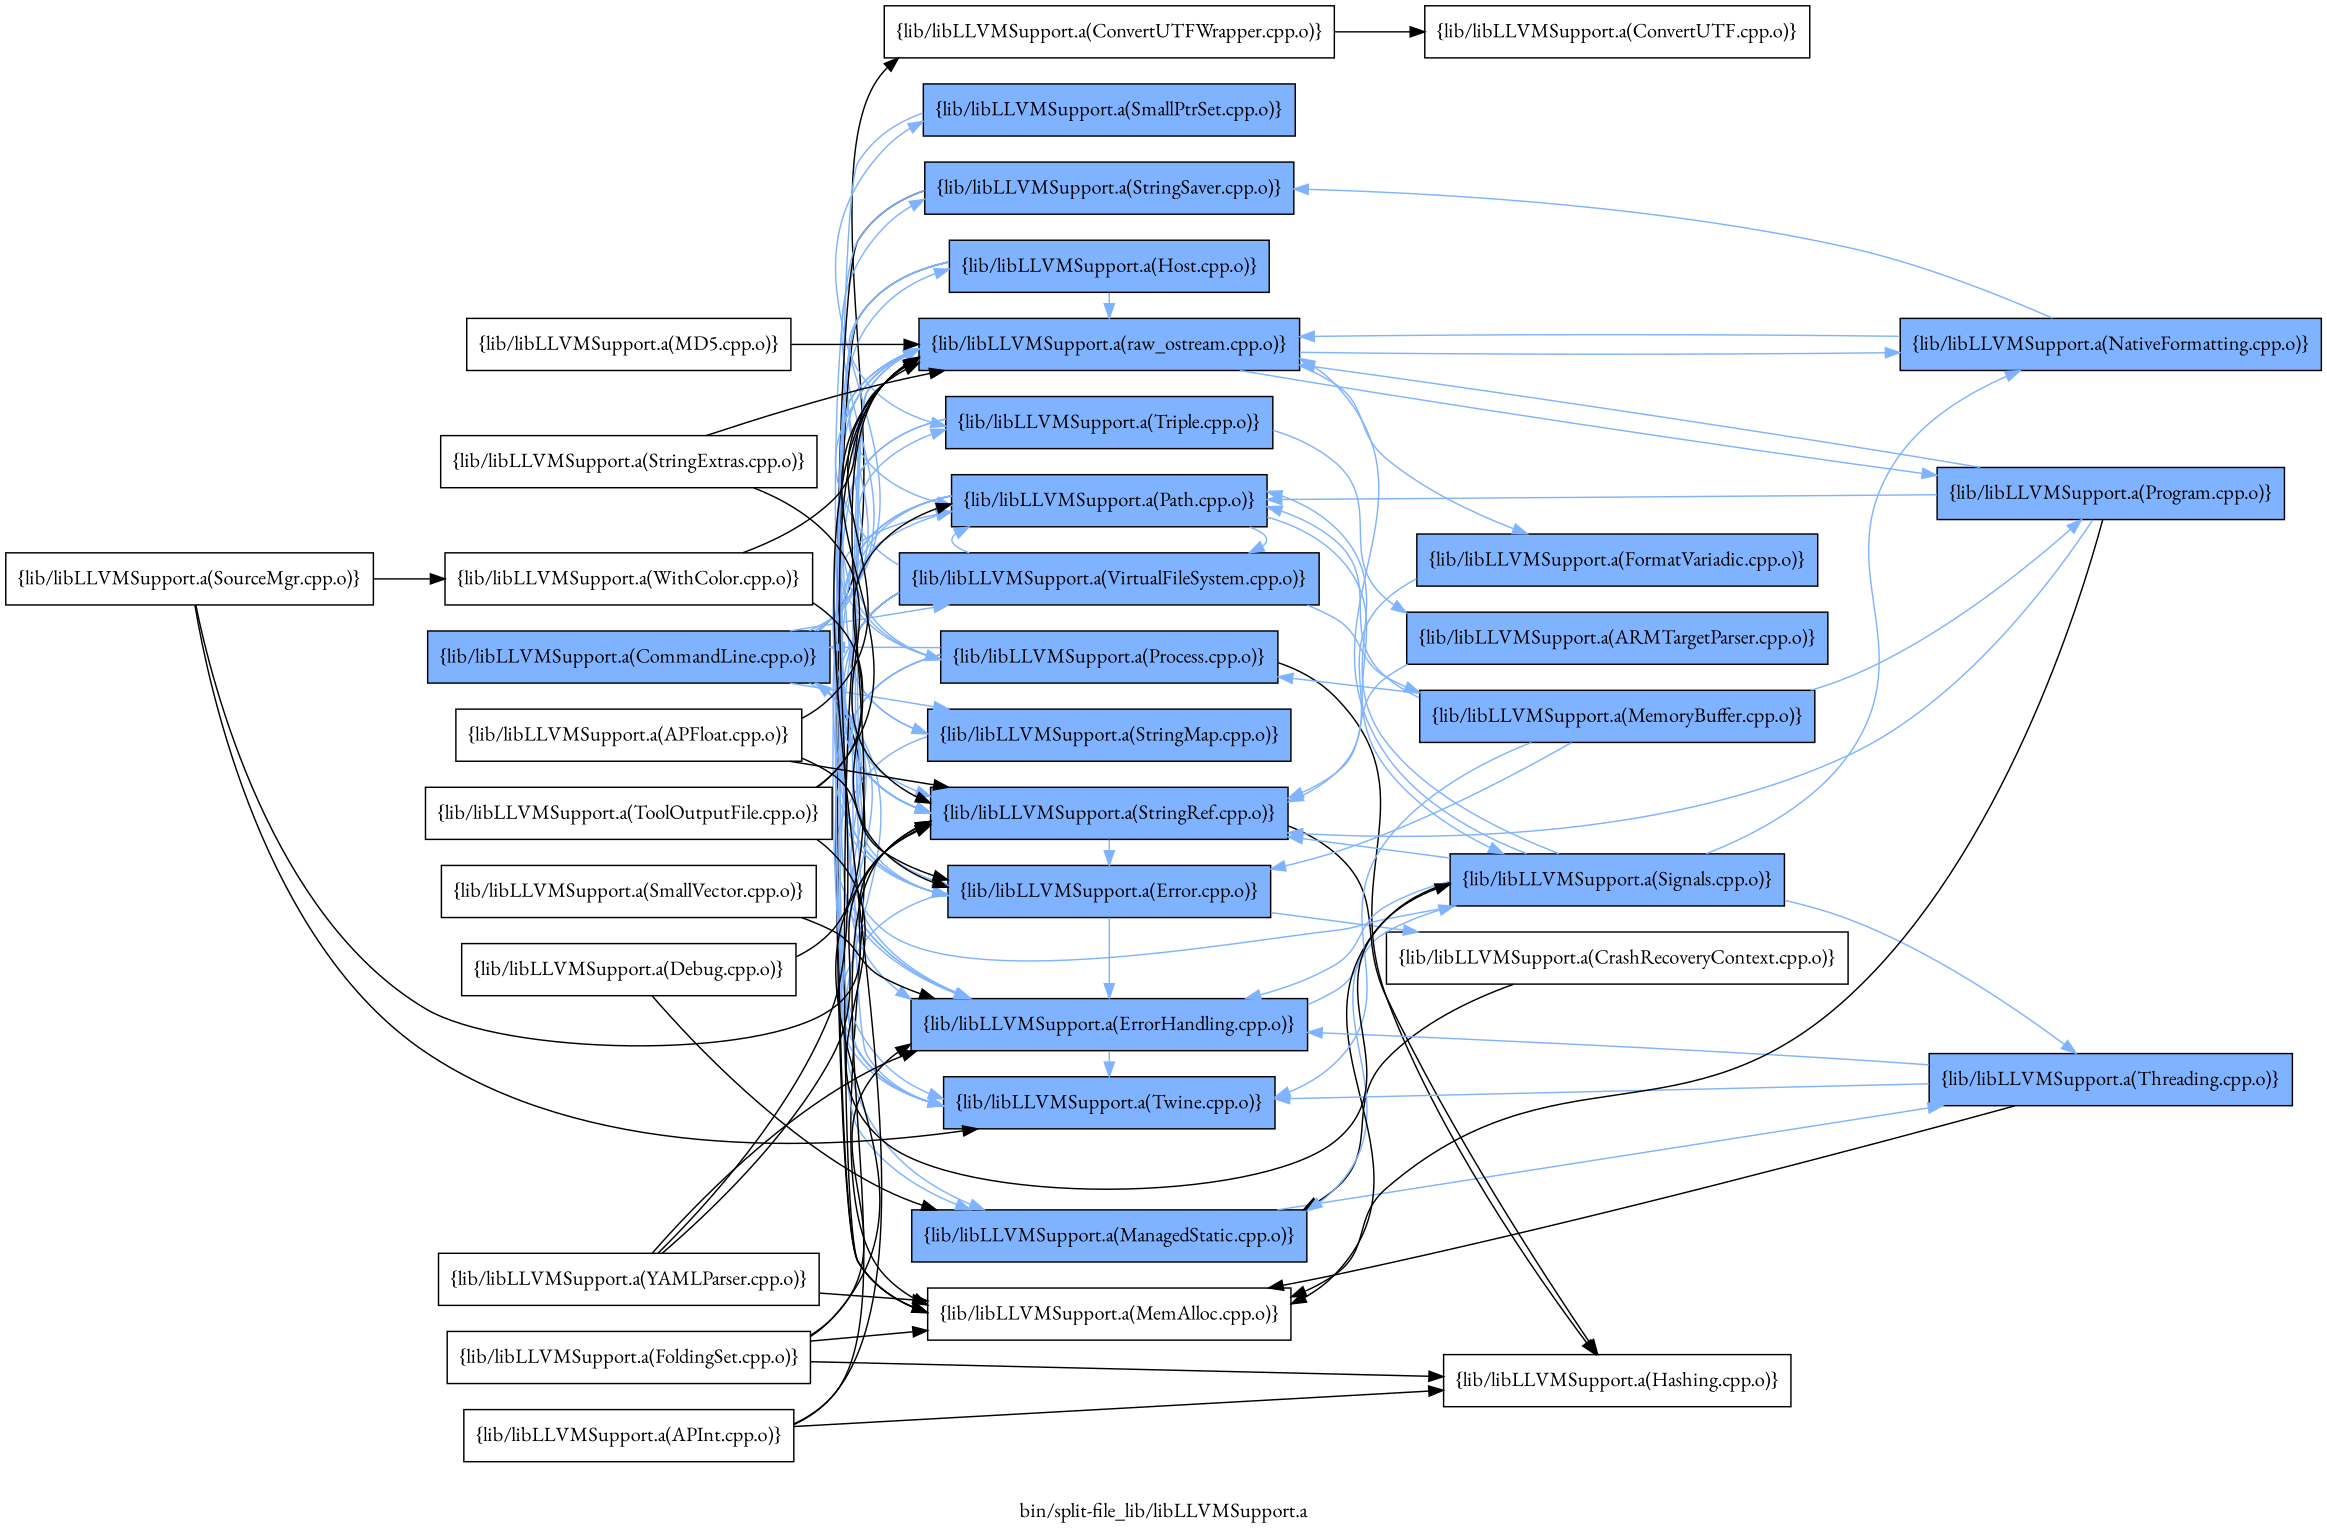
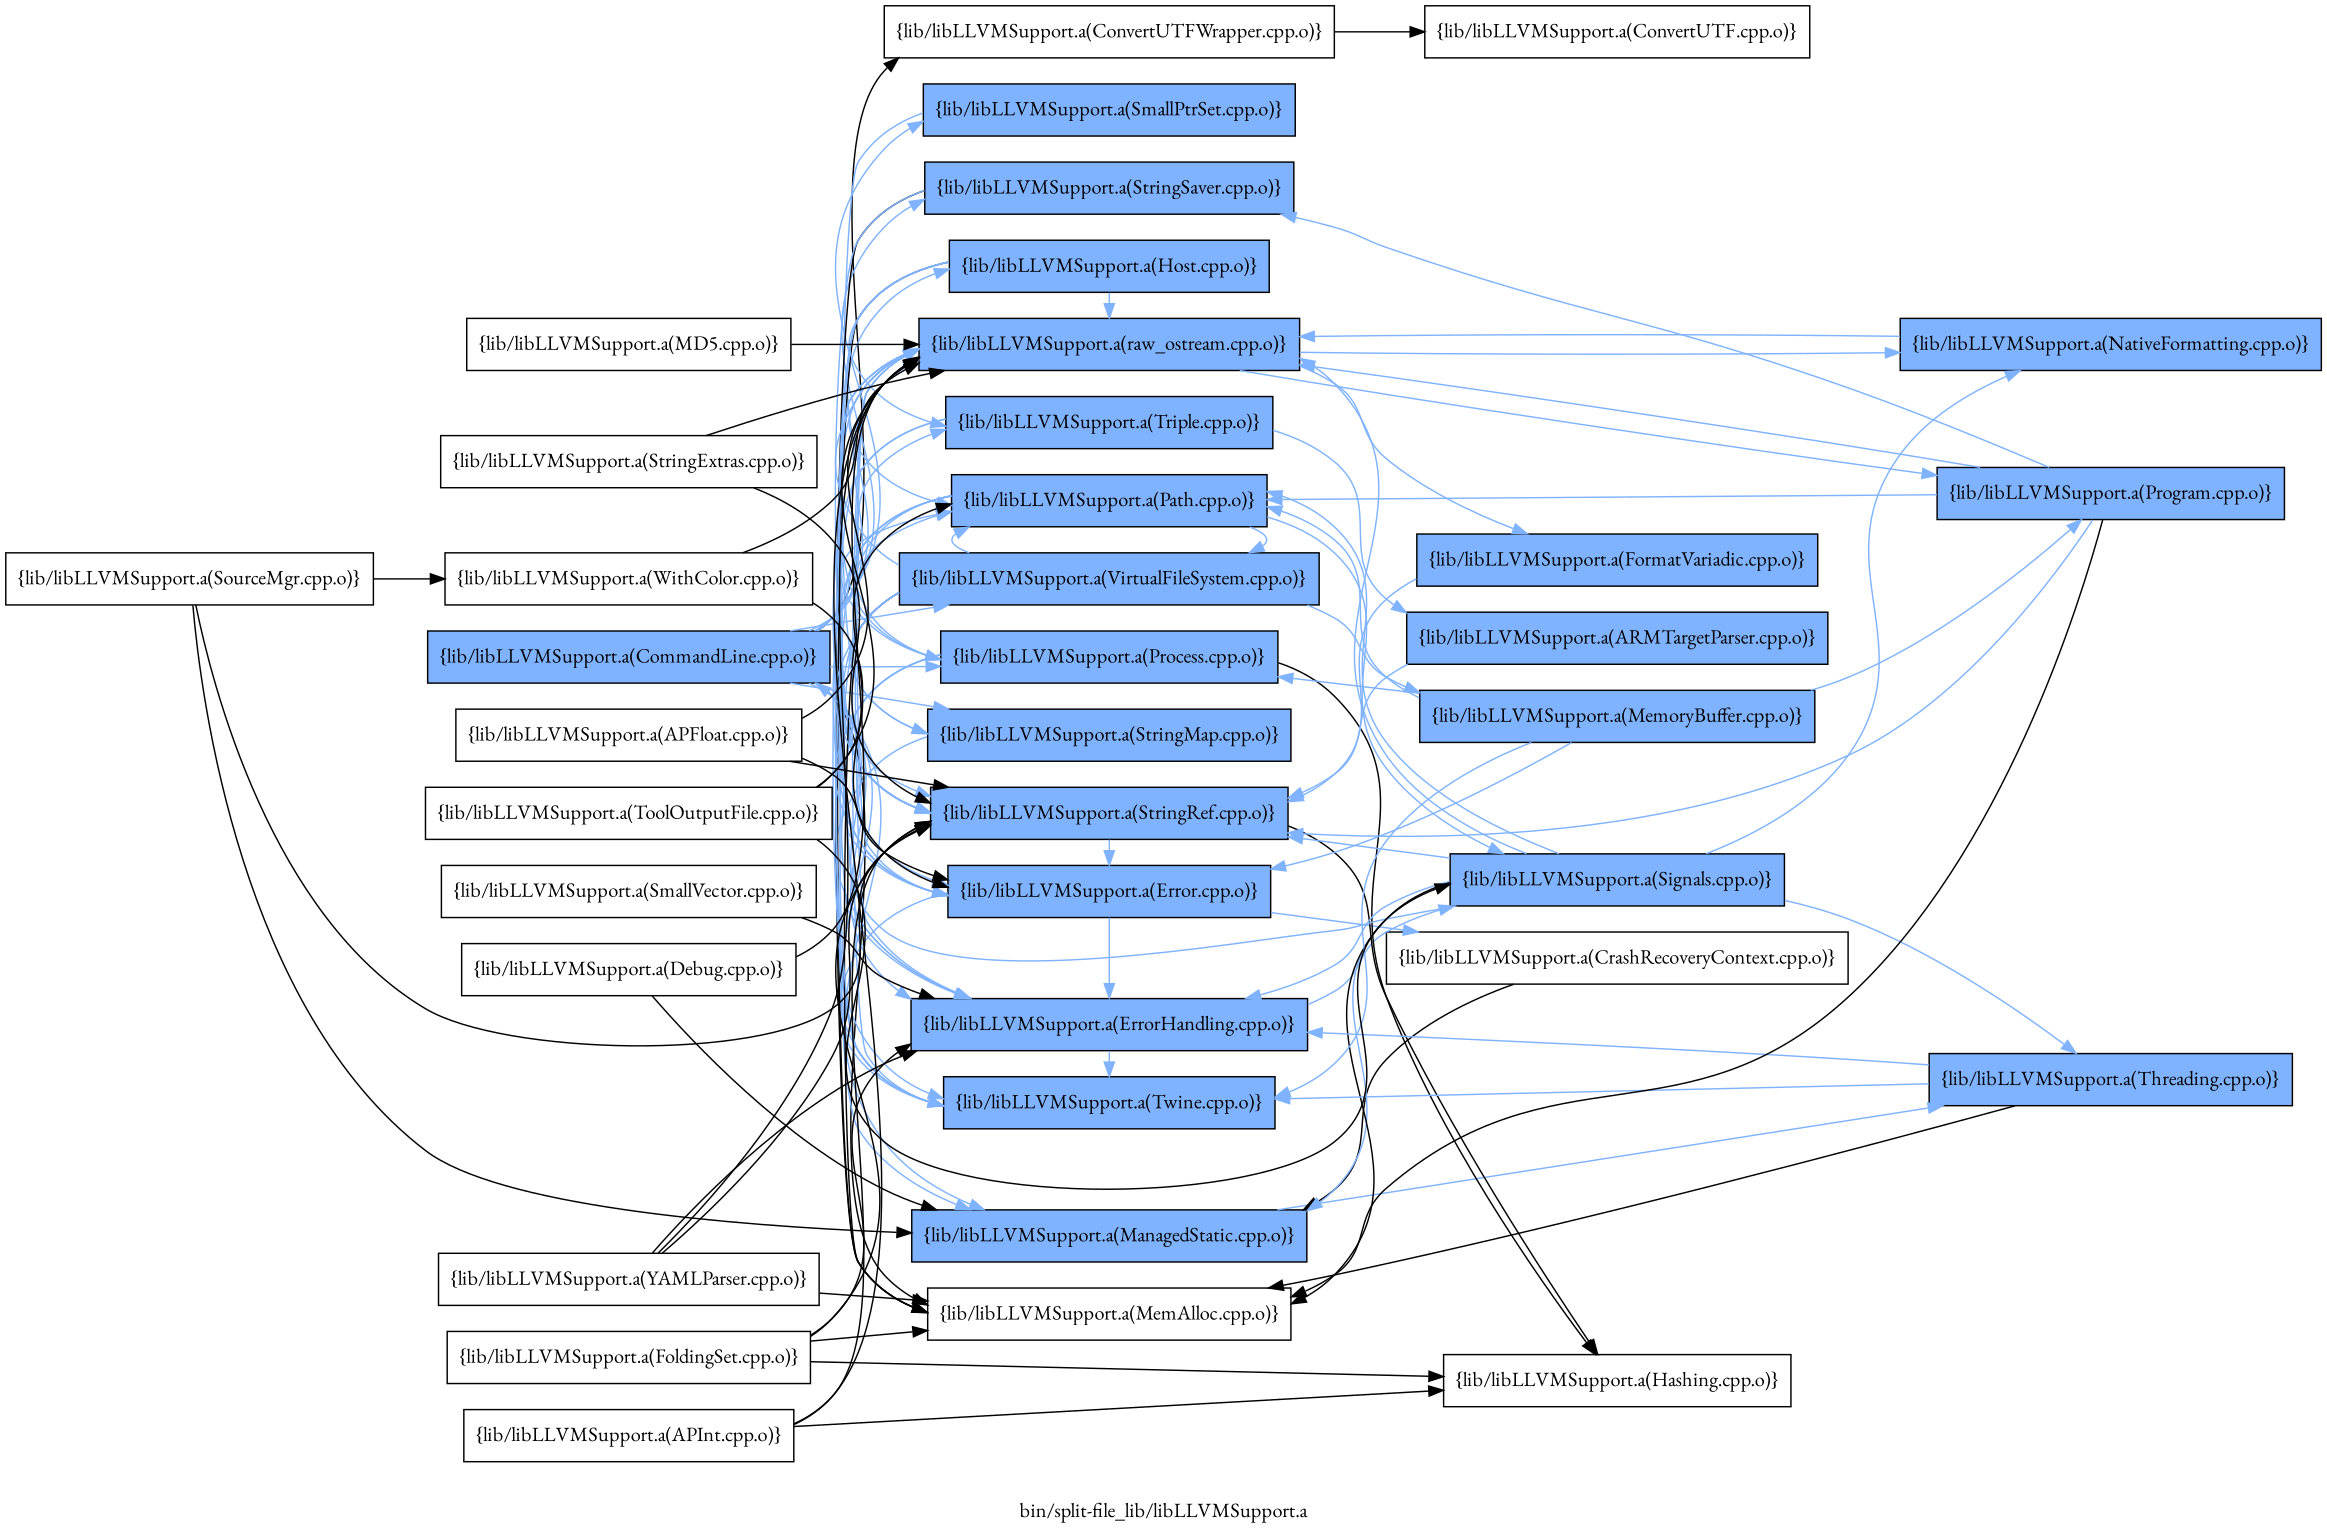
edge "{lib/libLLVMSupport.a(NativeFormatting.cpp.o)}" -> "{lib/libLLVMSupport.a(StringSaver.cpp.o)}": now "{lib/libLLVMSupport.a(Program.cpp.o)}" -> "{lib/libLLVMSupport.a(StringSaver.cpp.o)}"
edge "{lib/libLLVMSupport.a(Process.cpp.o)}" -> "{lib/libLLVMSupport.a(CommandLine.cpp.o)}": reversed
edge "{lib/libLLVMSupport.a(SourceMgr.cpp.o)}" -> "{lib/libLLVMSupport.a(Twine.cpp.o)}": now "{lib/libLLVMSupport.a(SourceMgr.cpp.o)}" -> "{lib/libLLVMSupport.a(ManagedStatic.cpp.o)}"
